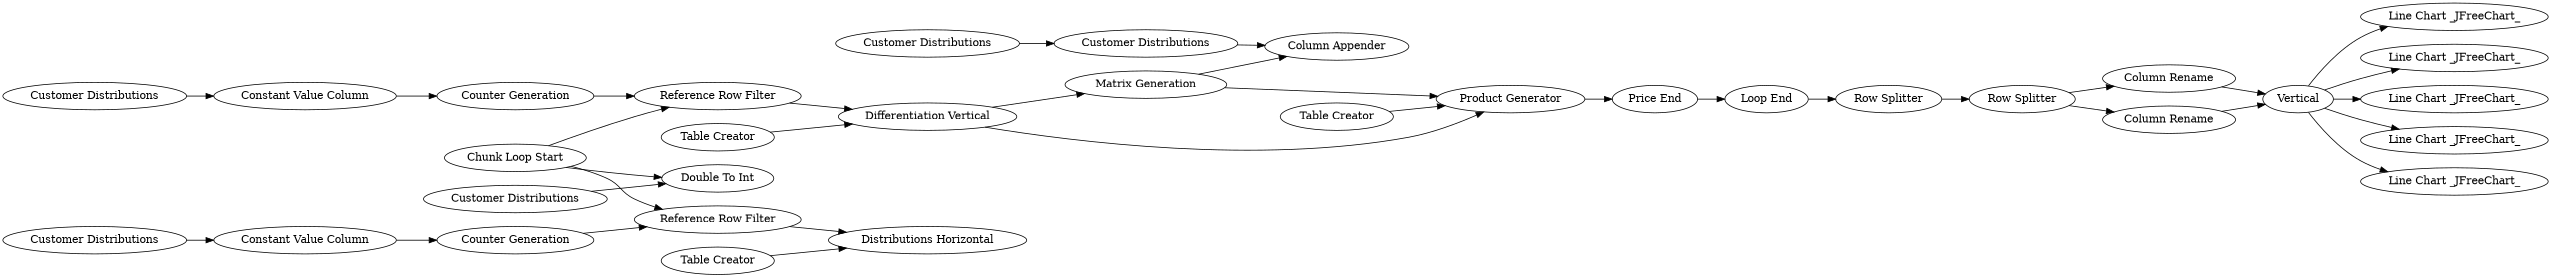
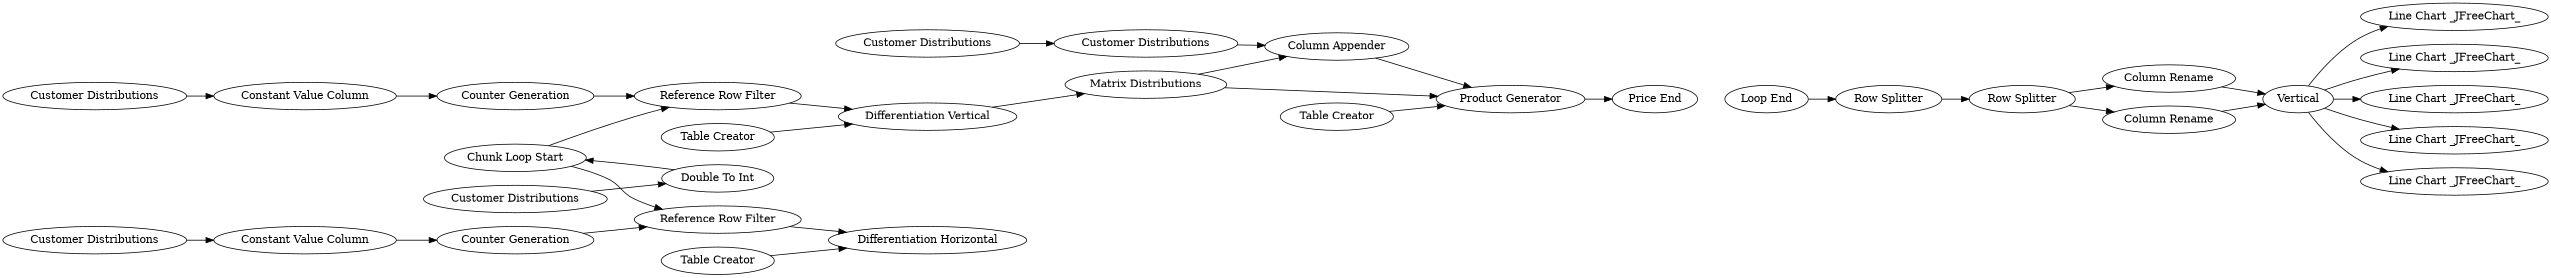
node "Matrix Generation": label "Matrix Generation" -> "Matrix Distributions"
edge "Price End" -> "Loop End": removed
edge "Differentiation Vertical" -> "Product Generator": now "Column Appender" -> "Product Generator"
edge "Chunk Loop Start" -> "Double To Int": reversed
node "Distributions Horizontal": label "Distributions Horizontal" -> "Differentiation Horizontal"
